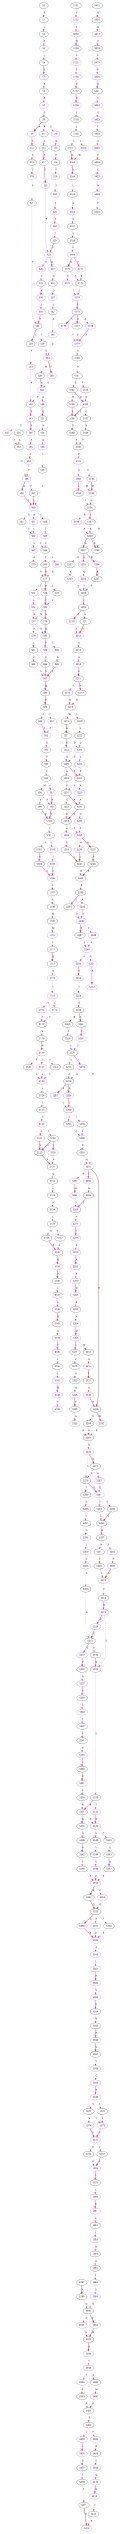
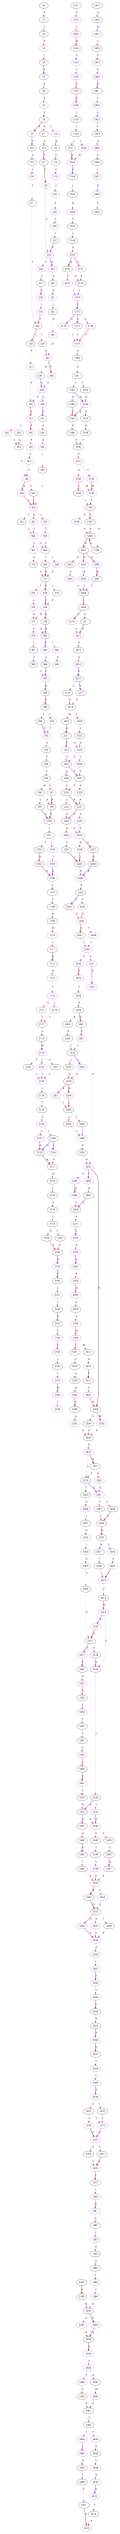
edge "S200" -> "S199": reversed
edge "S85" -> "S87": removed, label "S"
